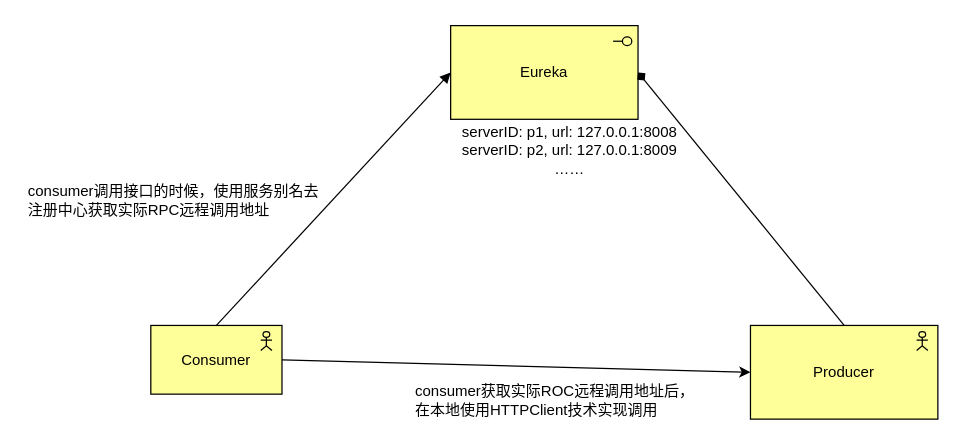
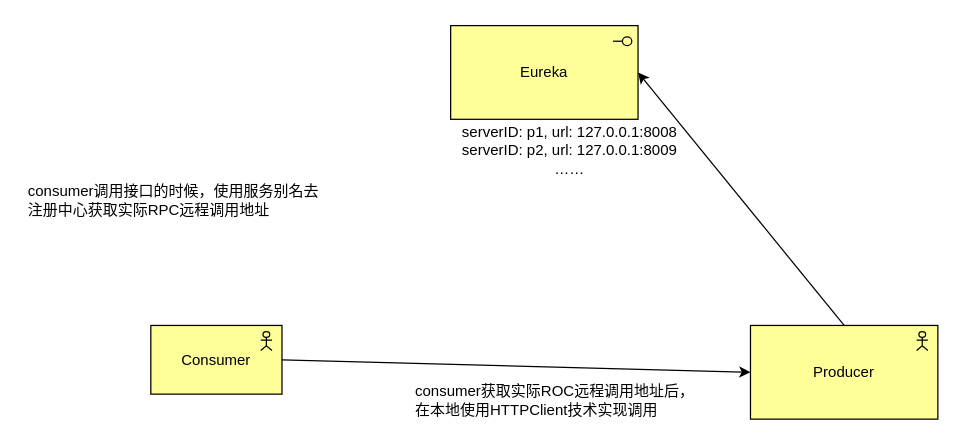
edge "Producer" -> "Eureka": arrowhead diamond -> classic
edge "Consumer" -> "Eureka": removed
